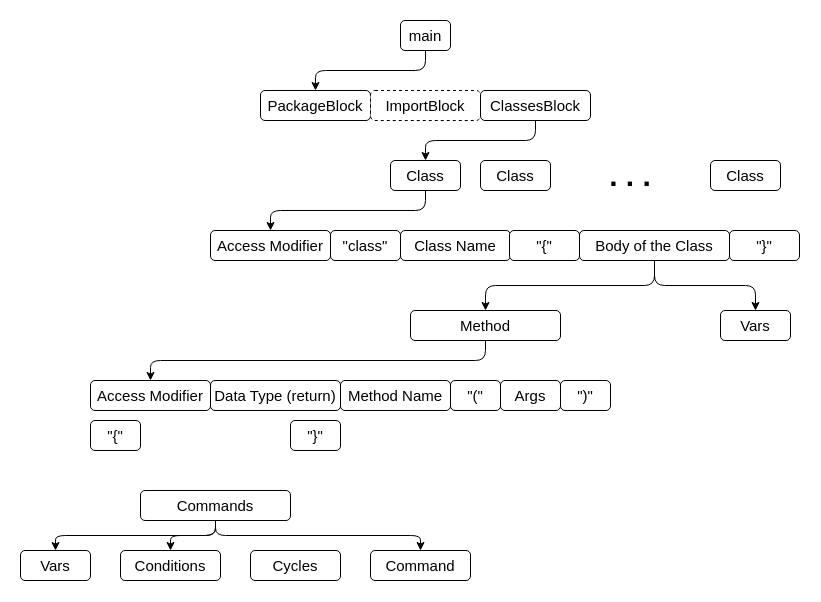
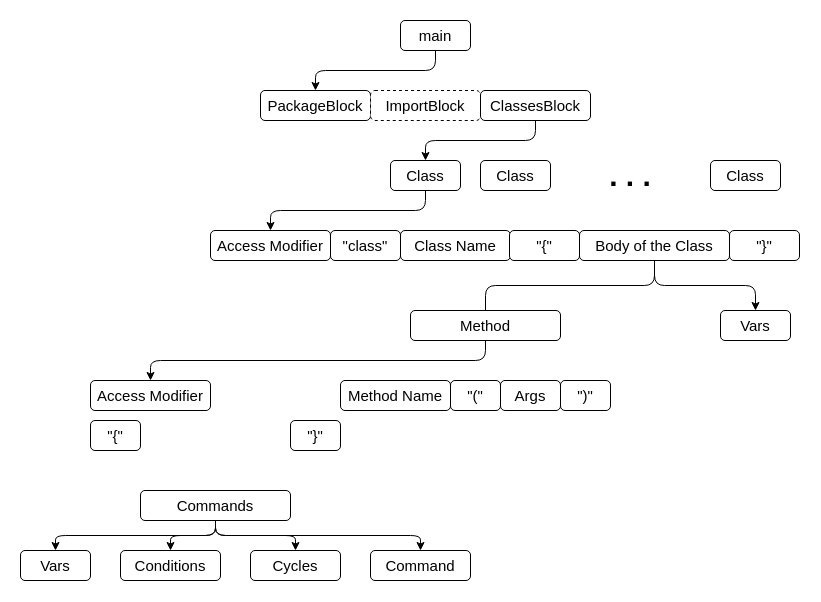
node "main": size 50x30 -> 70x30
edge "Body of the Class" -> "Method": arrowhead classic -> none
node "Data Type (return)": removed
edge "Commands" -> "Cycles": added
